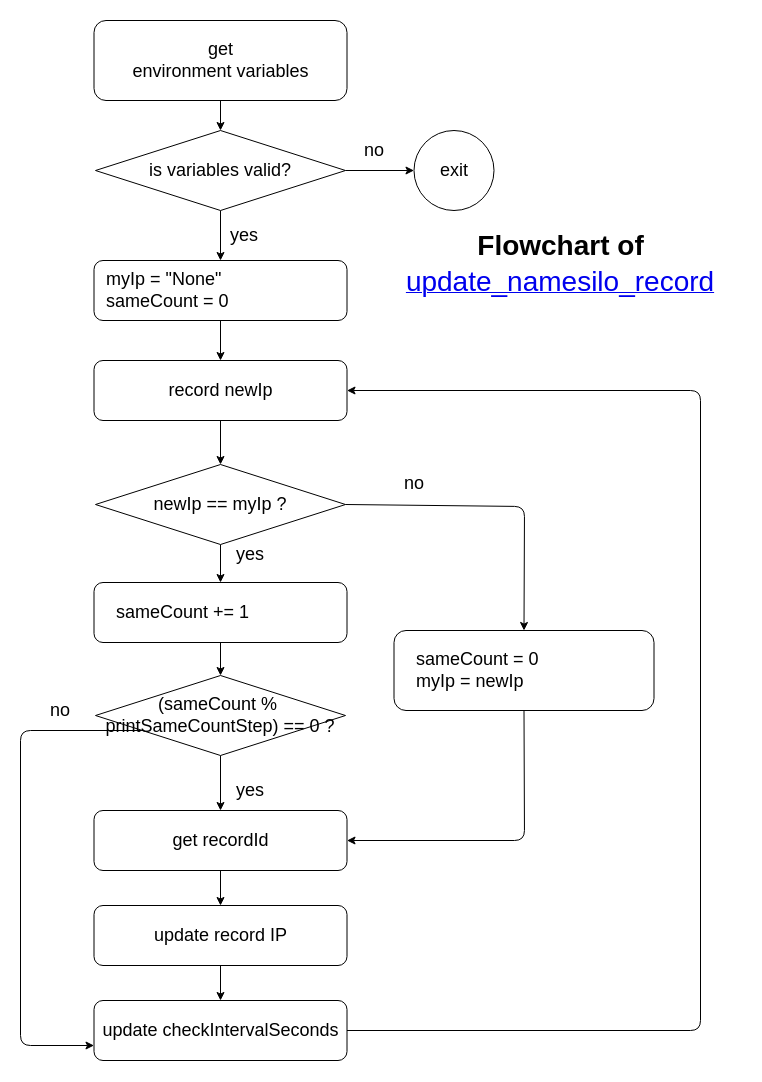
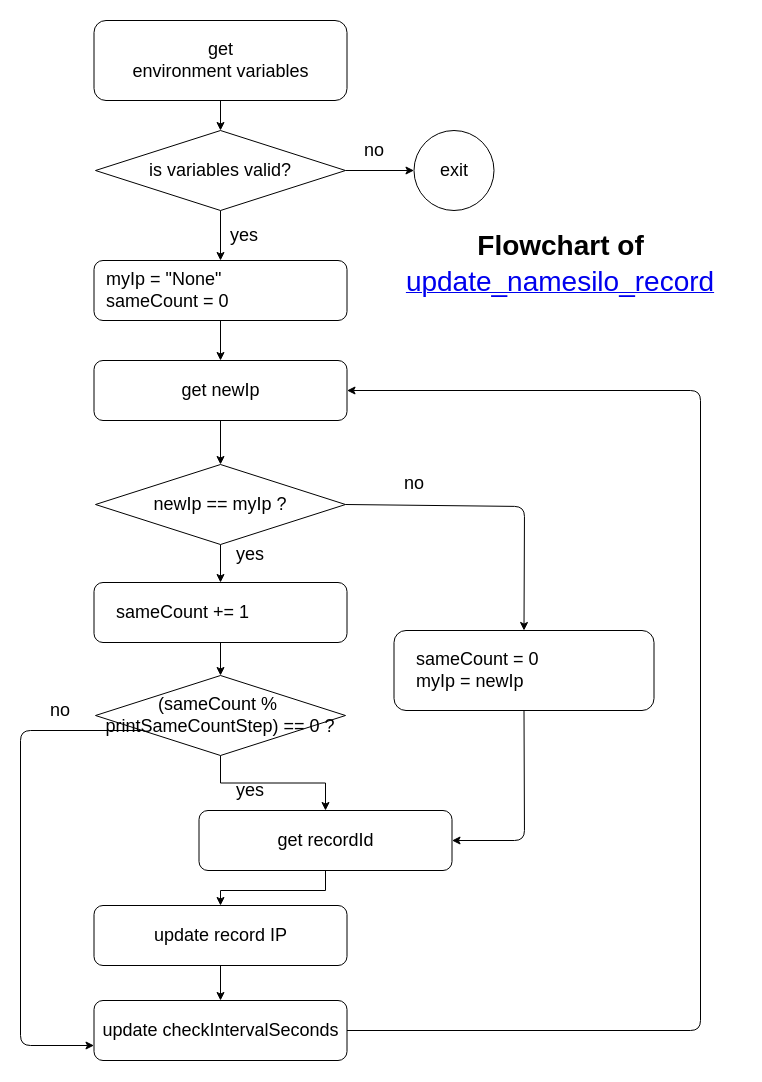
node "record newIp": label "record newIp" -> "get newIp"
node "get recordId": moved (221, 841) -> (326, 841)
